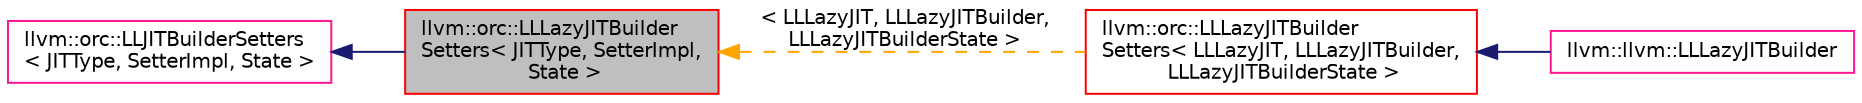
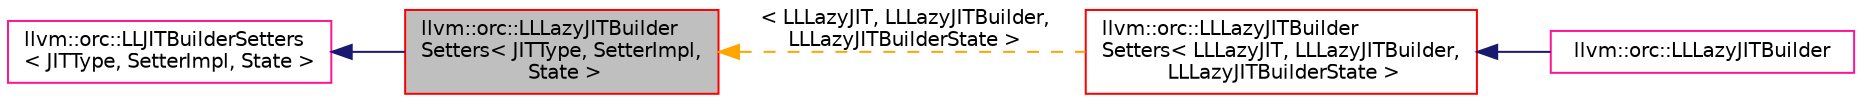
node "llvm::llvm::LLLazyJITBuilder": label "llvm::llvm::LLLazyJITBuilder" -> "llvm::orc::LLLazyJITBuilder"
